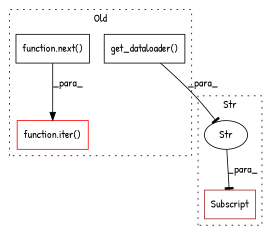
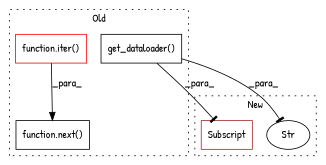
edge "function.next()" -> "function.iter()": reversed
cluster "Str": label "Str" -> "New"
edge "Str" -> "Subscript": now "get_dataloader()" -> "Subscript"
